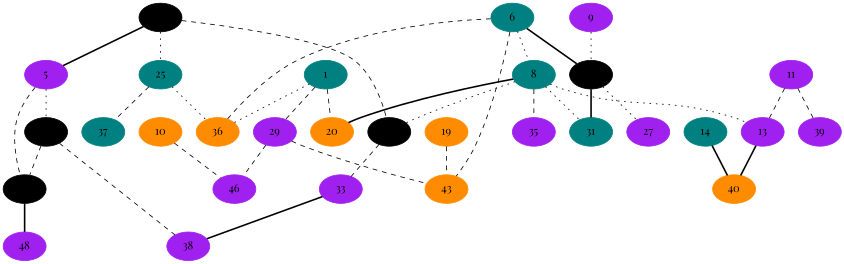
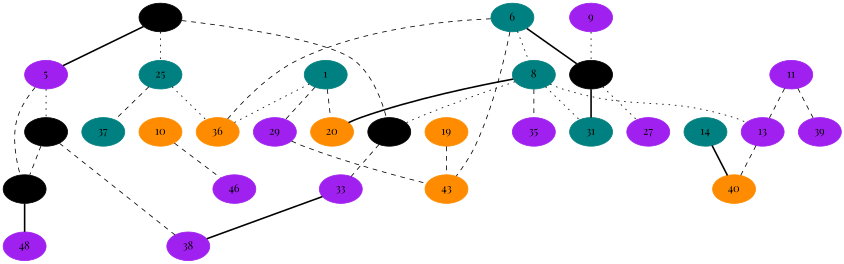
edge "29" -- "46": removed
edge "13" -- "40": style bold -> dashed
